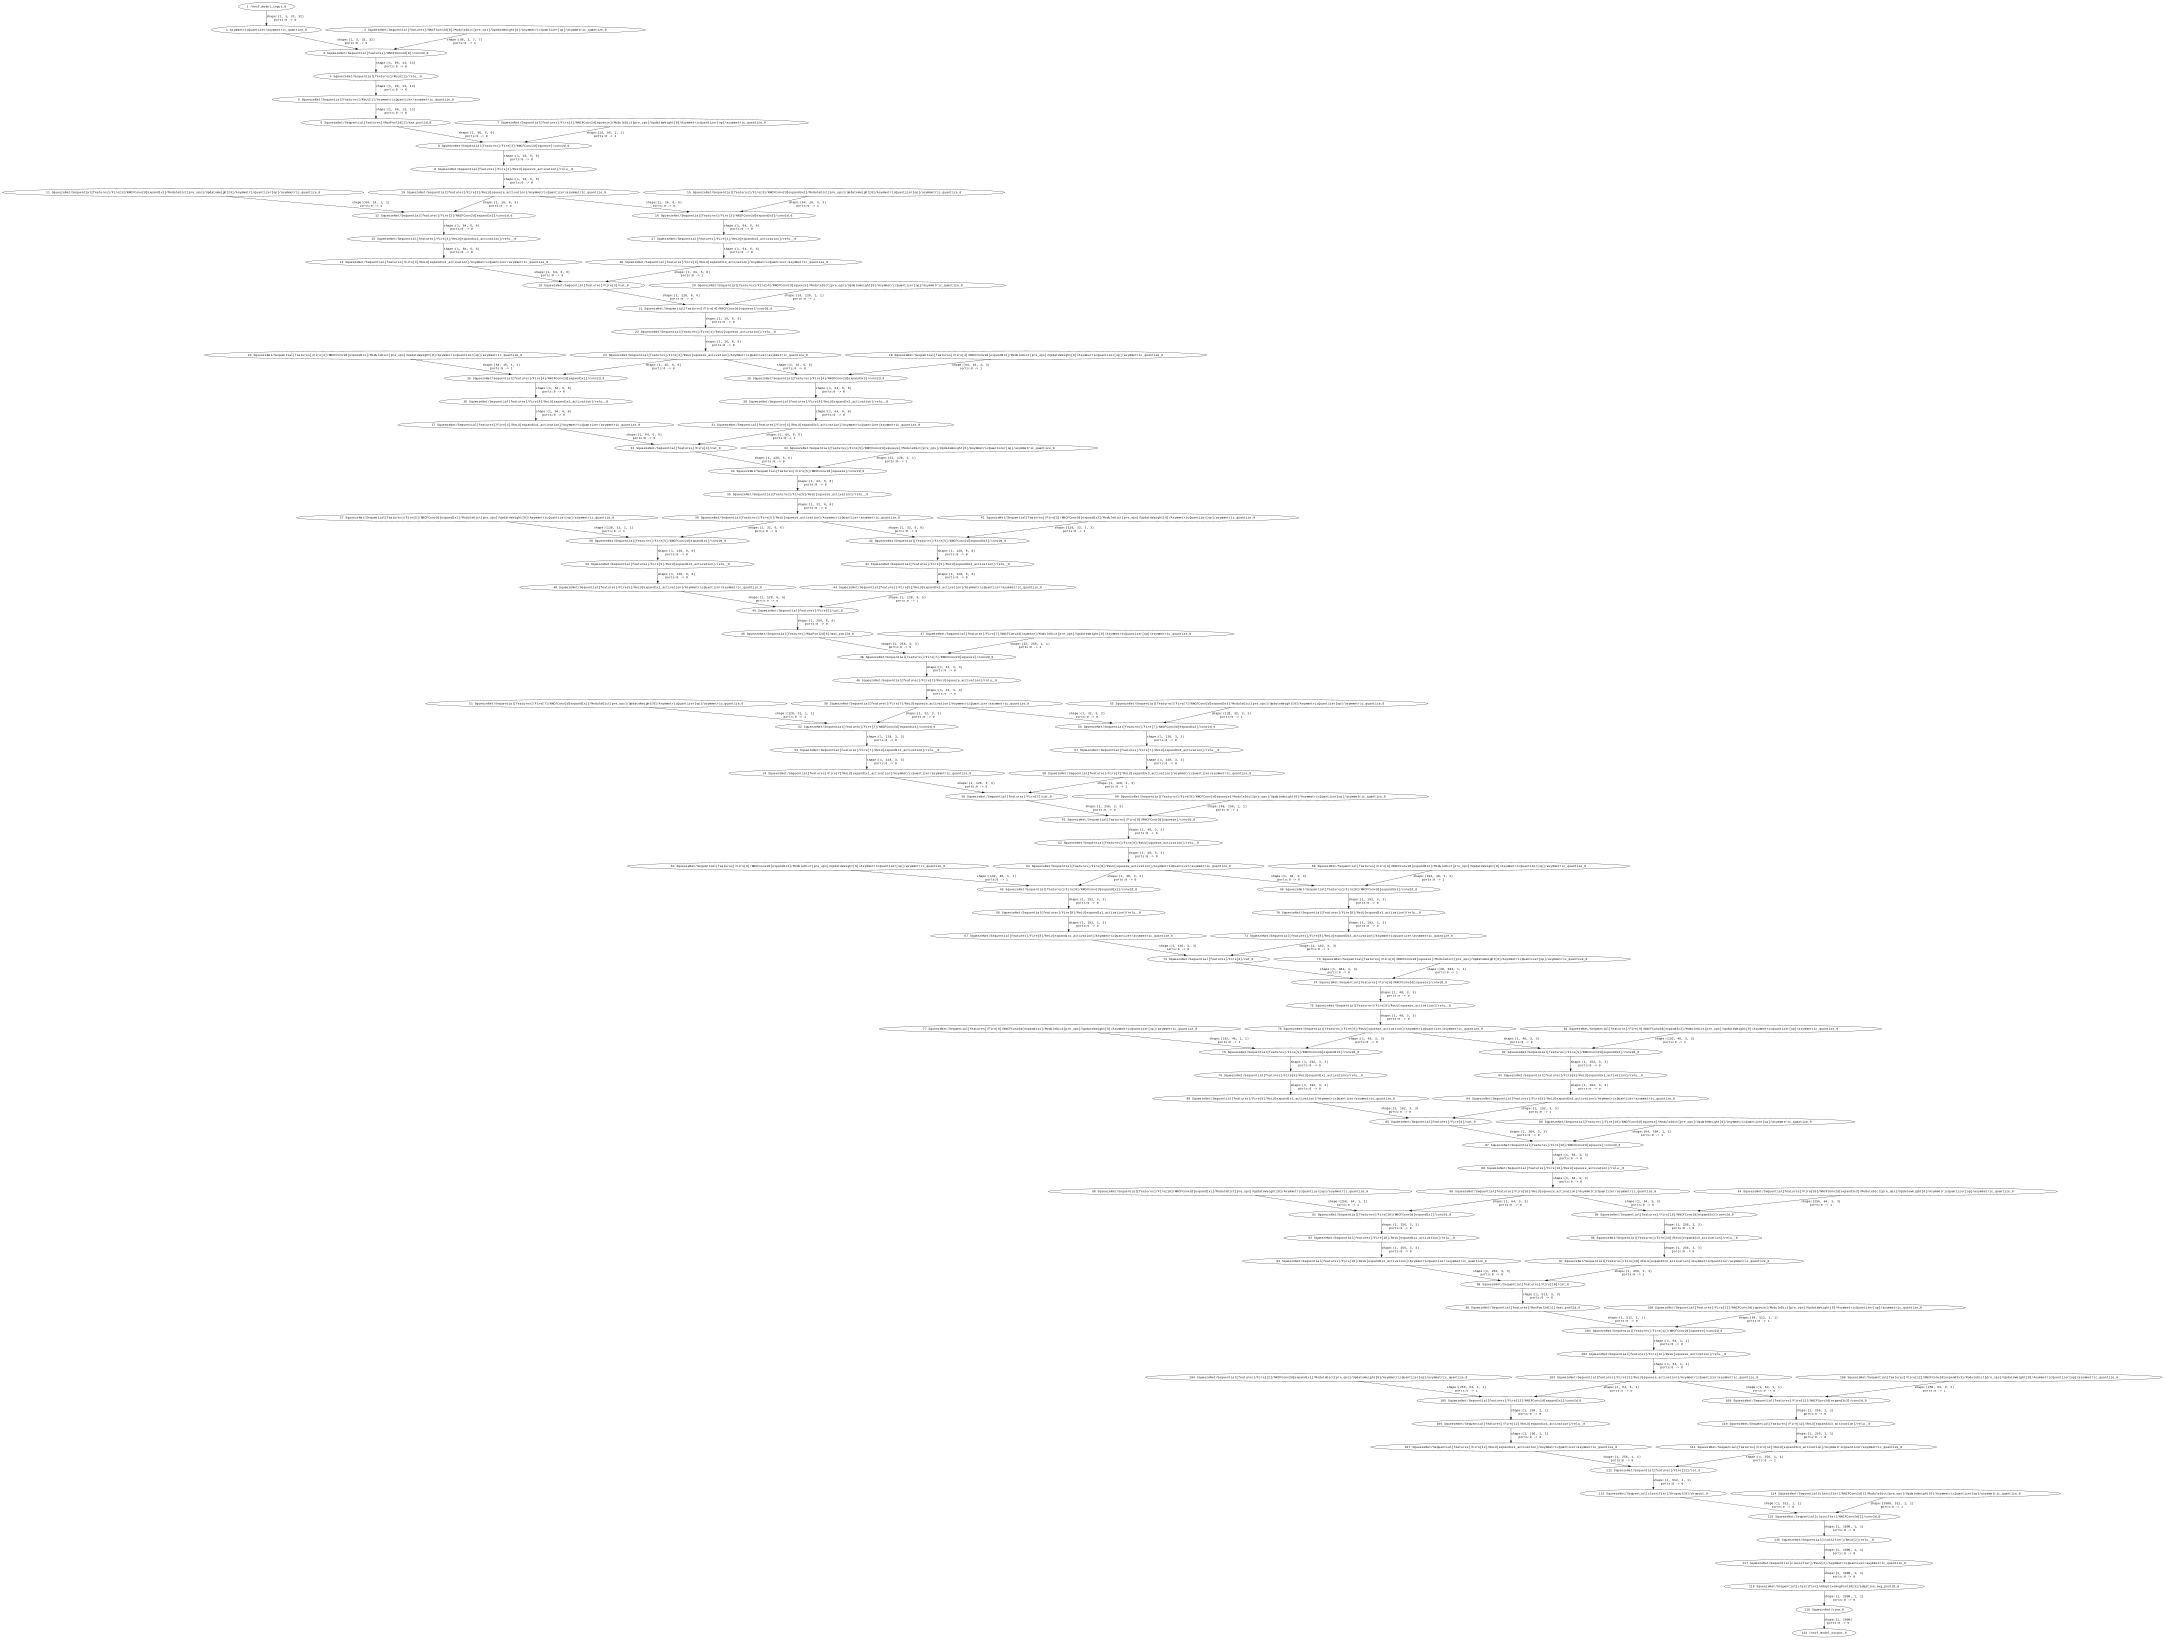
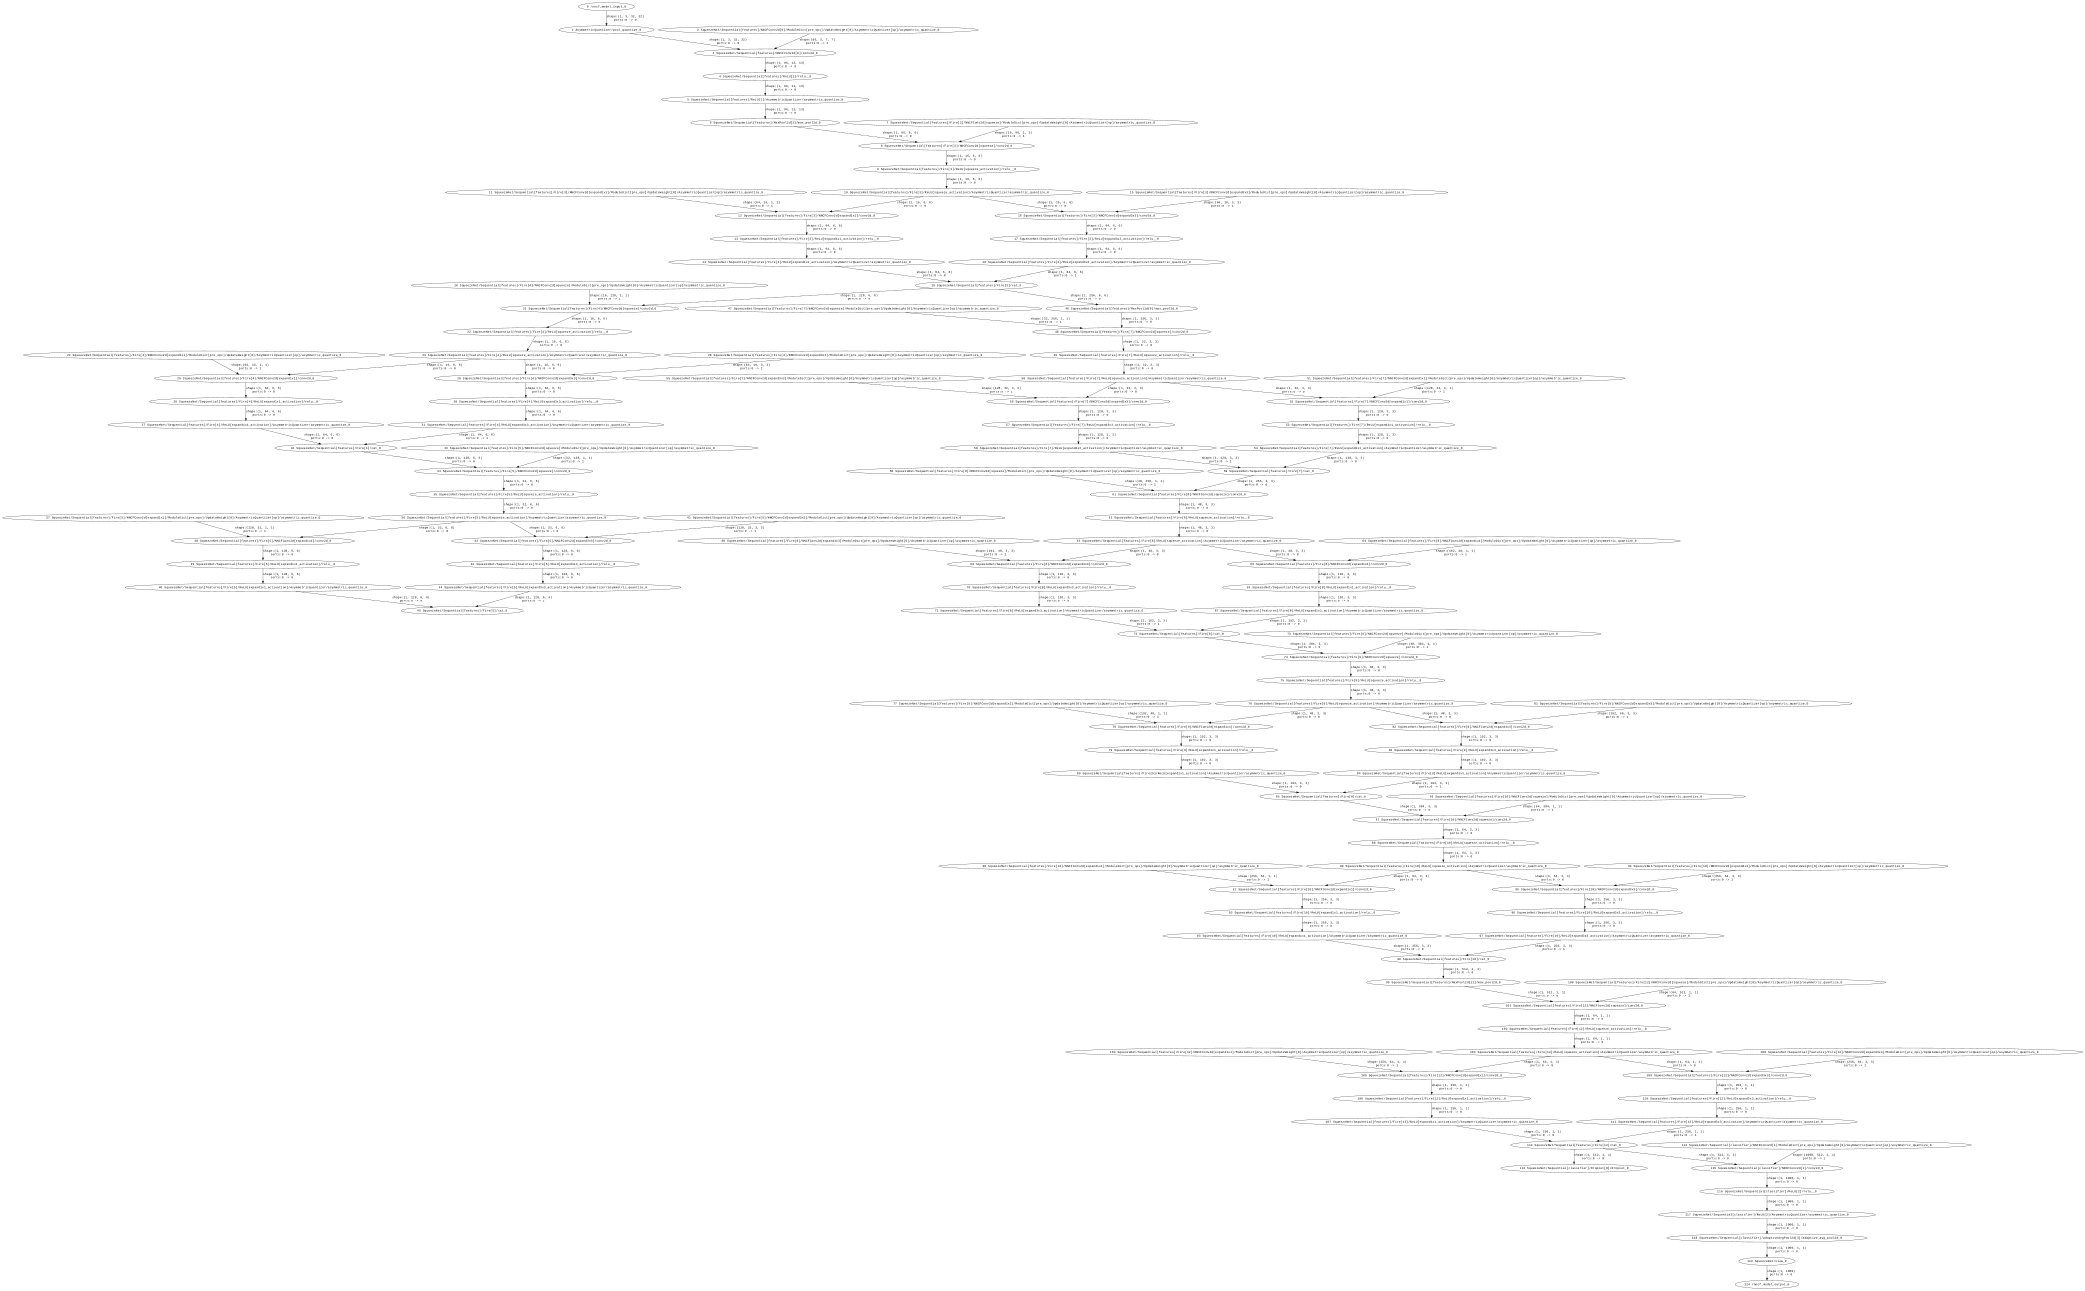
node "1 AsymmetricQuantizer/asymmetric_quantize_0": label "1 AsymmetricQuantizer/asymmetric_quantize_0" -> "1 AsymmetricQuantizer/pool_quantize_0"
edge "45 SqueezeNet/Sequential[features]/Fire[5]/cat_0" -> "46 SqueezeNet/Sequential[features]/MaxPool2d[6]/max_pool2d_0": now "19 SqueezeNet/Sequential[features]/Fire[3]/cat_0" -> "46 SqueezeNet/Sequential[features]/MaxPool2d[6]/max_pool2d_0"
edge "113 SqueezeNet/Sequential[classifier]/Dropout[0]/dropout_0" -> "115 SqueezeNet/Sequential[classifier]/NNCFConv2d[1]/conv2d_0": now "112 SqueezeNet/Sequential[features]/Fire[12]/cat_0" -> "115 SqueezeNet/Sequential[classifier]/NNCFConv2d[1]/conv2d_0"
